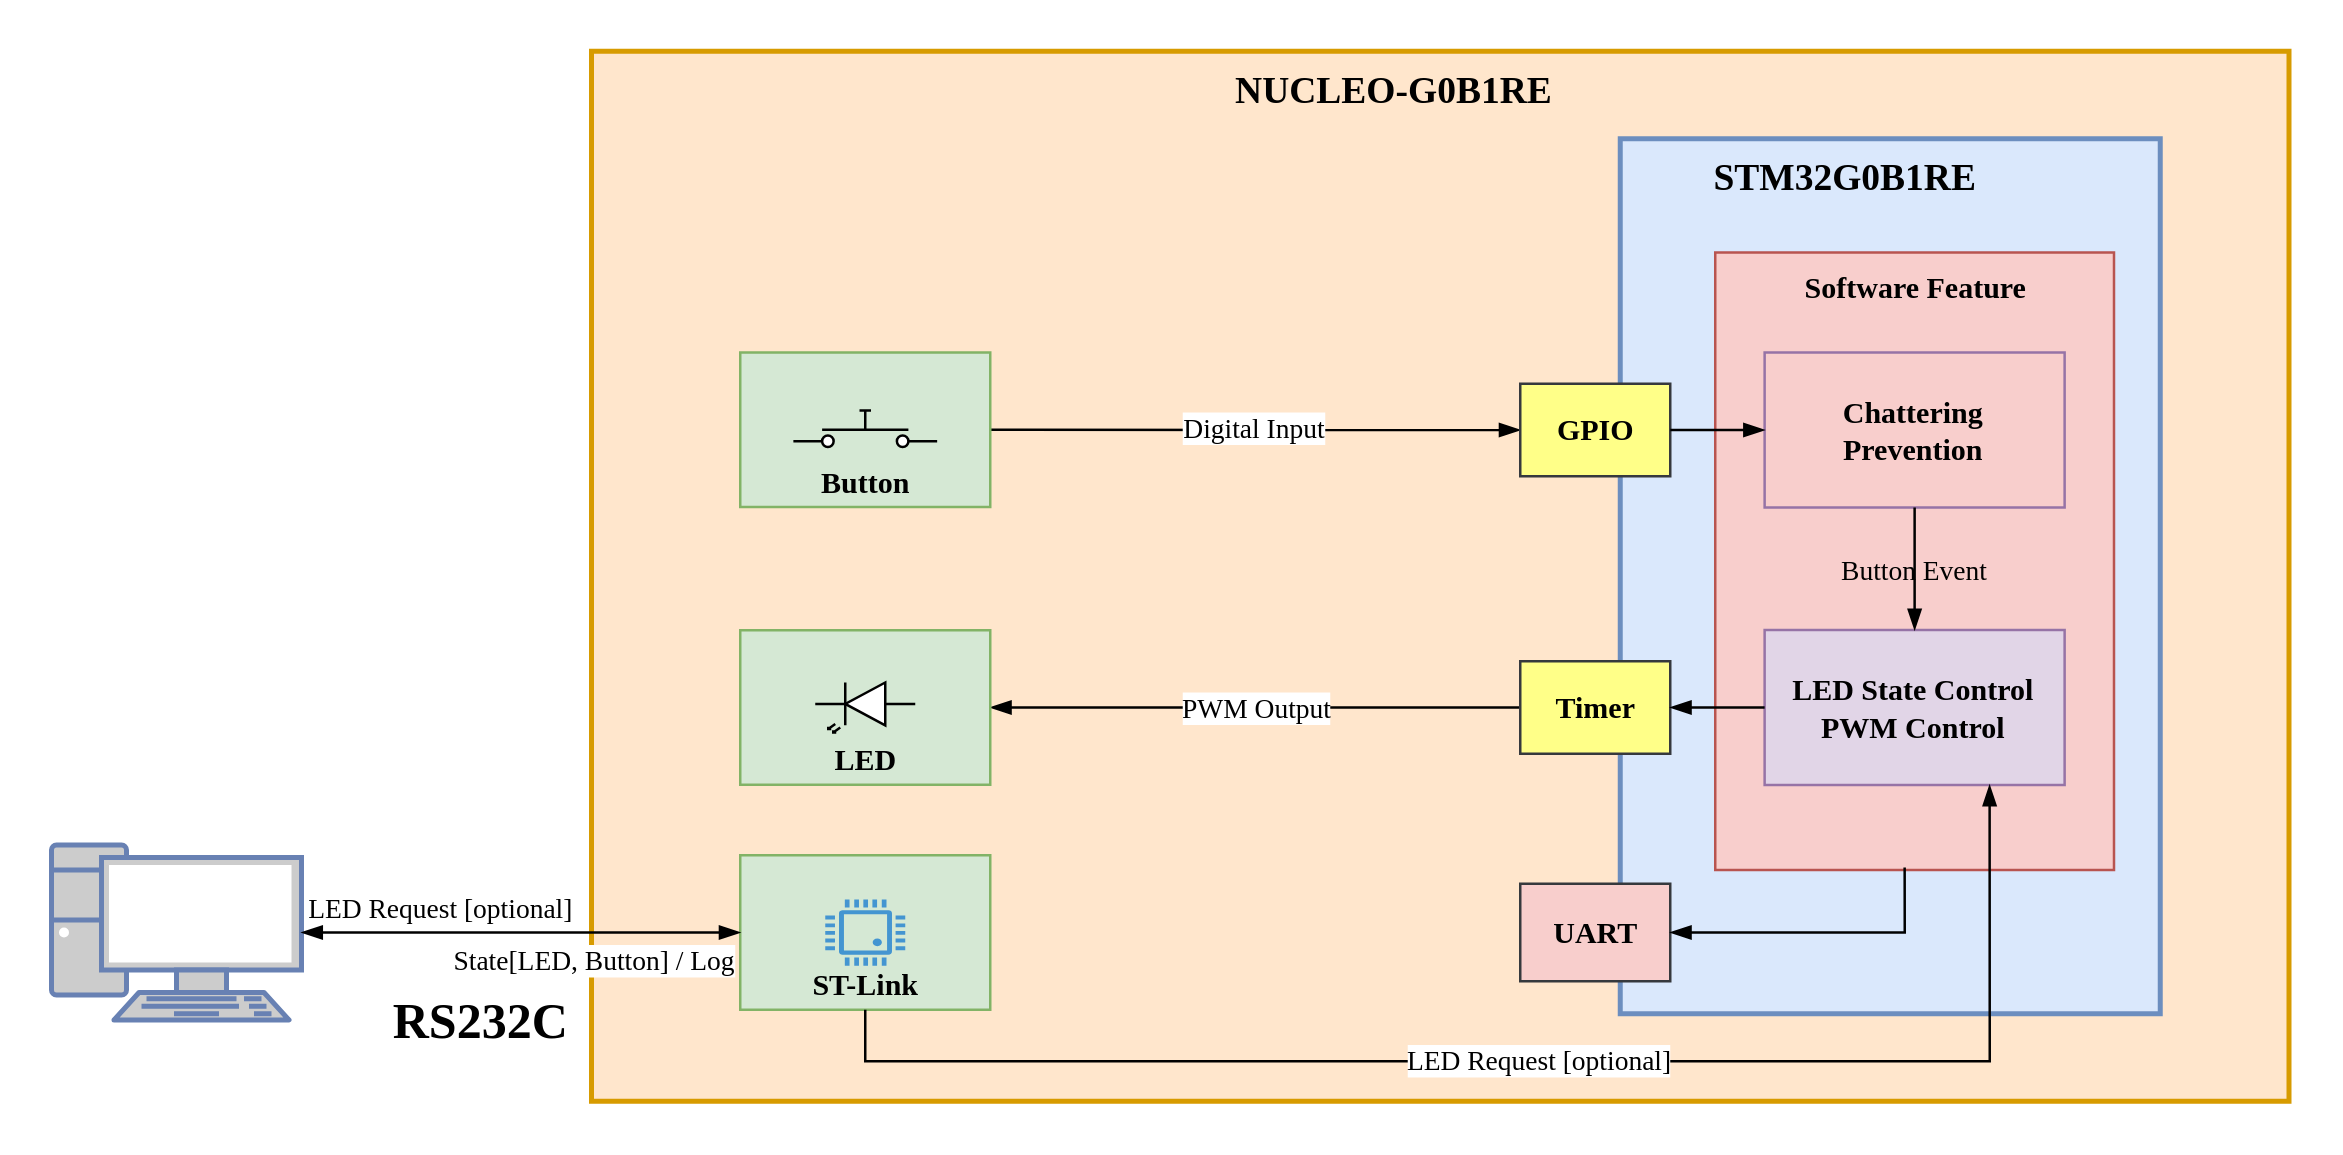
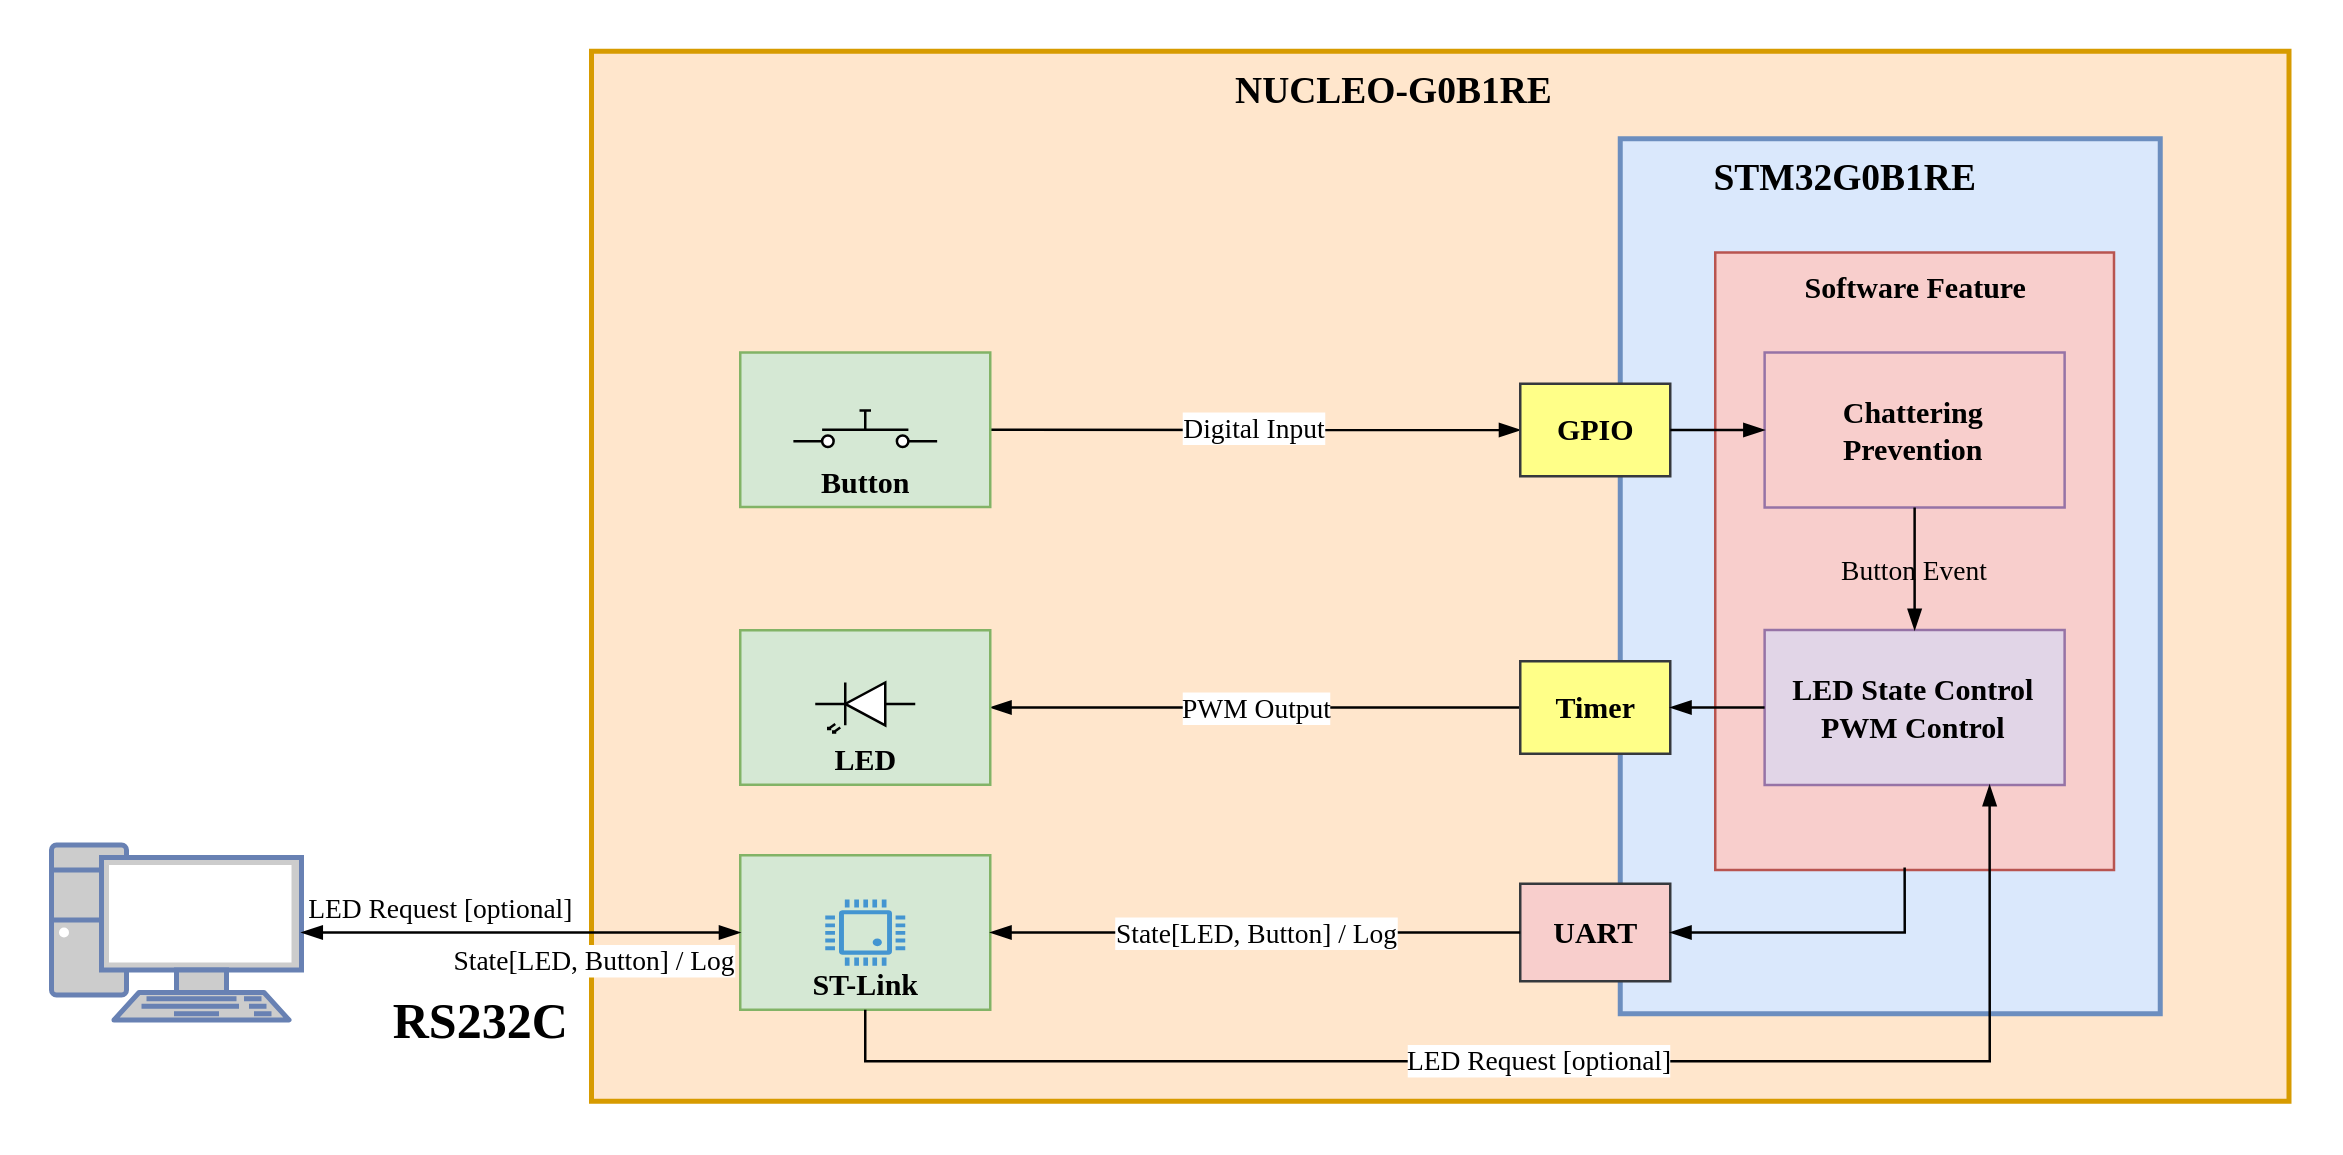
edge "UART" -> "ST-Link": added, label "State[LED, Button] / Log"
